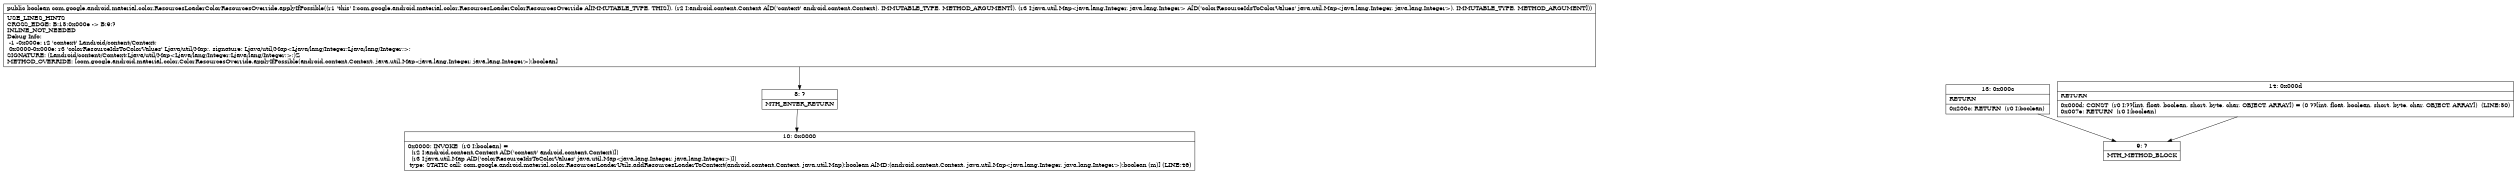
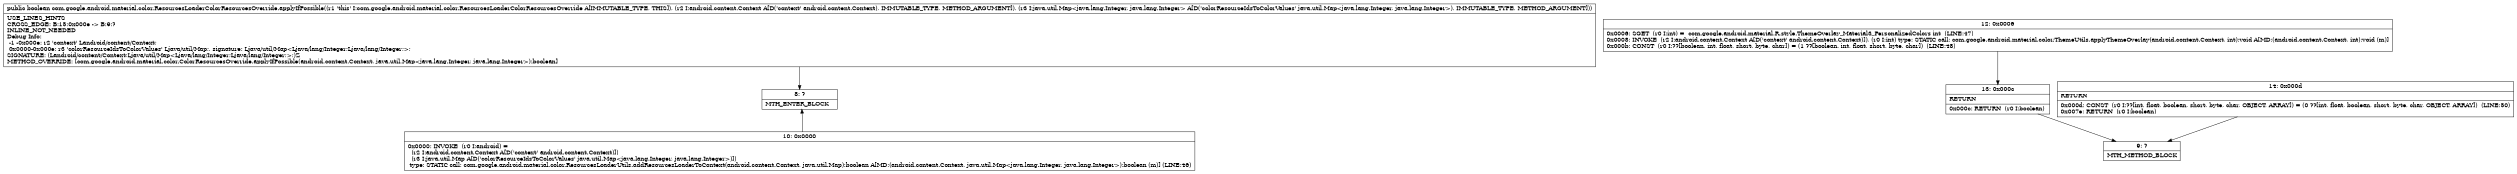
node "12: 0x0006": added
node "8: ?": text "MTH_ENTER_RETURN" -> "MTH_ENTER_BLOCK"
node "13: 0x000c": text "0x200c: RETURN  (r0 I:boolean)" -> "0x000c: RETURN  (r0 I:boolean)"
edge "8: ?" -> "10: 0x0000": reversed
node "10: 0x0000": text "0x0000: INVOKE  (r0 I:boolean) =" -> "0x0000: INVOKE  (r0 I:android) ="
